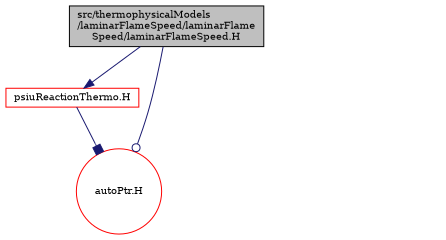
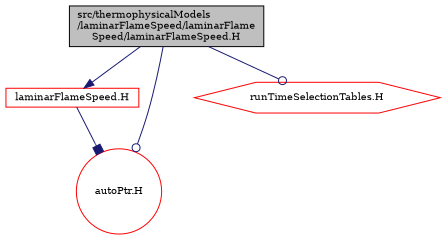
node "psiuReactionThermo.H": label "psiuReactionThermo.H" -> "laminarFlameSpeed.H"
node "runTimeSelectionTables.H": added
